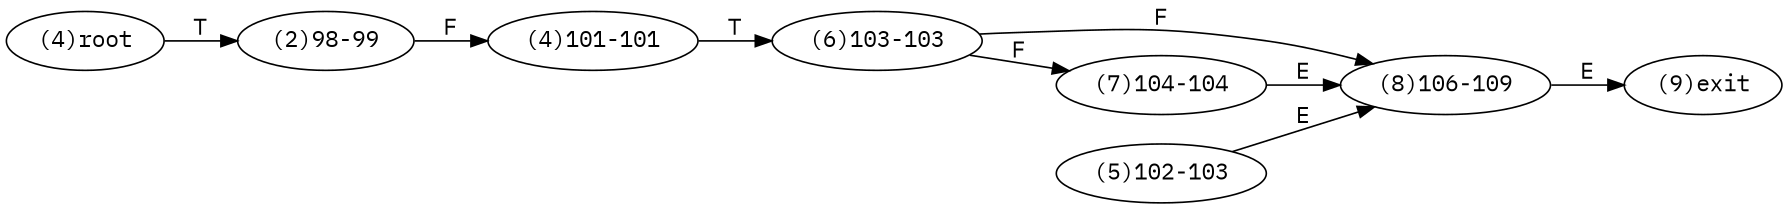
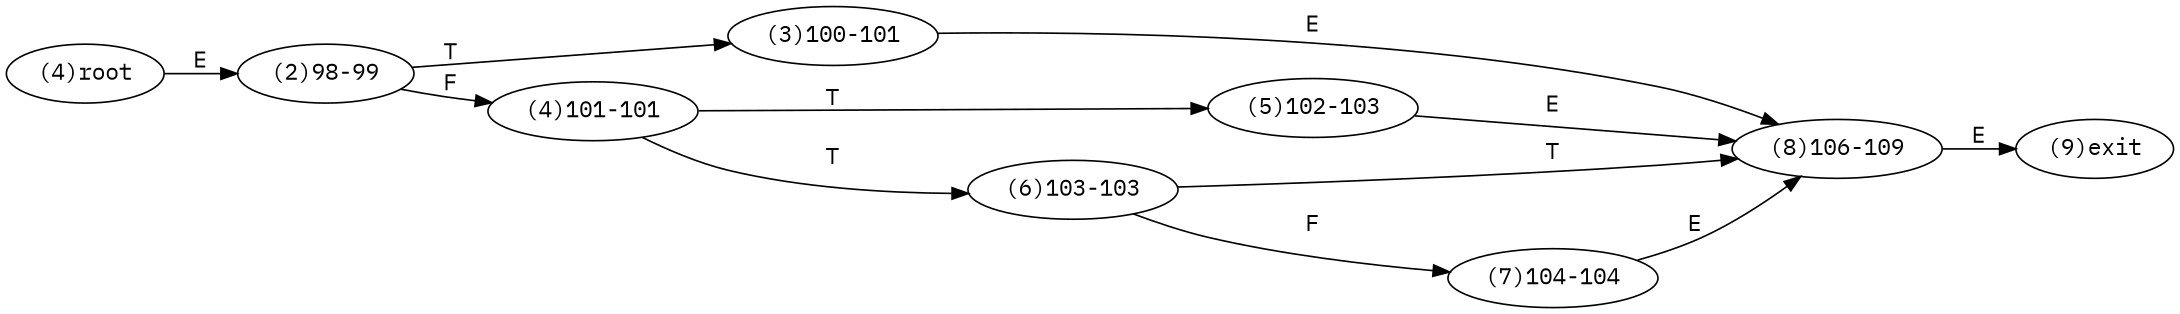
edge "(6)103-103" -> "(8)106-109": label "F" -> "T"
edge "(4)root" -> "(2)98-99": label "T" -> "E"
node "(3)100-101": added
edge "(4)101-101" -> "(5)102-103": added, label "T"
